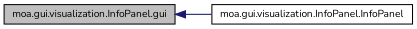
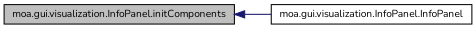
node "moa.gui.visualization.InfoPanel.gui": label "moa.gui.visualization.InfoPanel.gui" -> "moa.gui.visualization.InfoPanel.initComponents"
